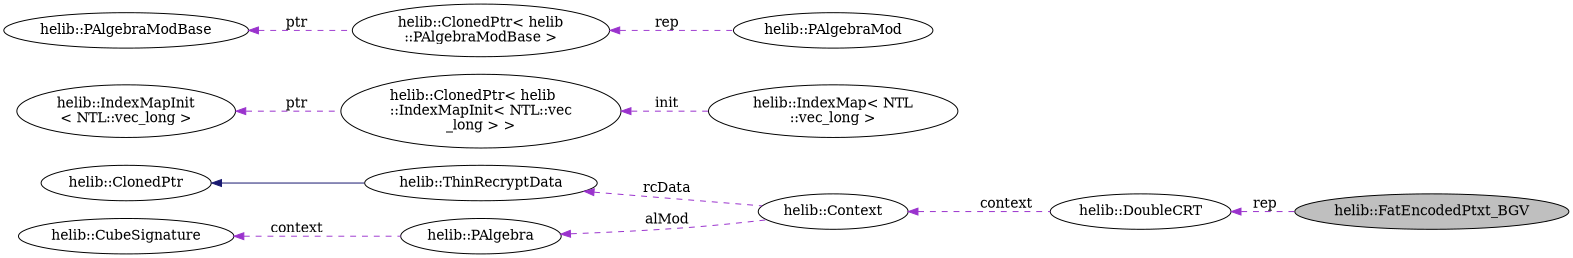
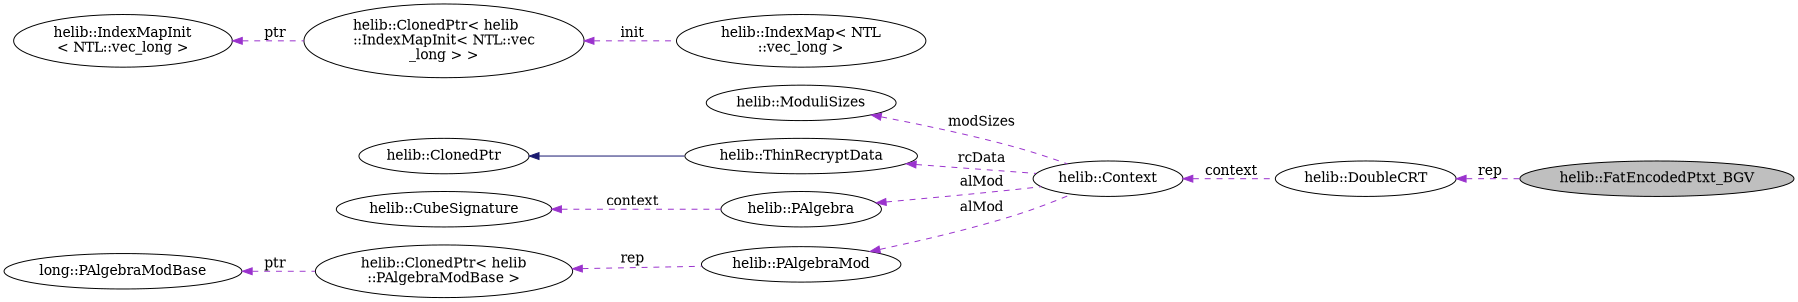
node "helib::PAlgebraModBase": label "helib::PAlgebraModBase" -> "long::PAlgebraModBase"
node "helib::ModuliSizes": added
edge "helib::Context" -> "helib::PAlgebraMod": added, label "alMod"
